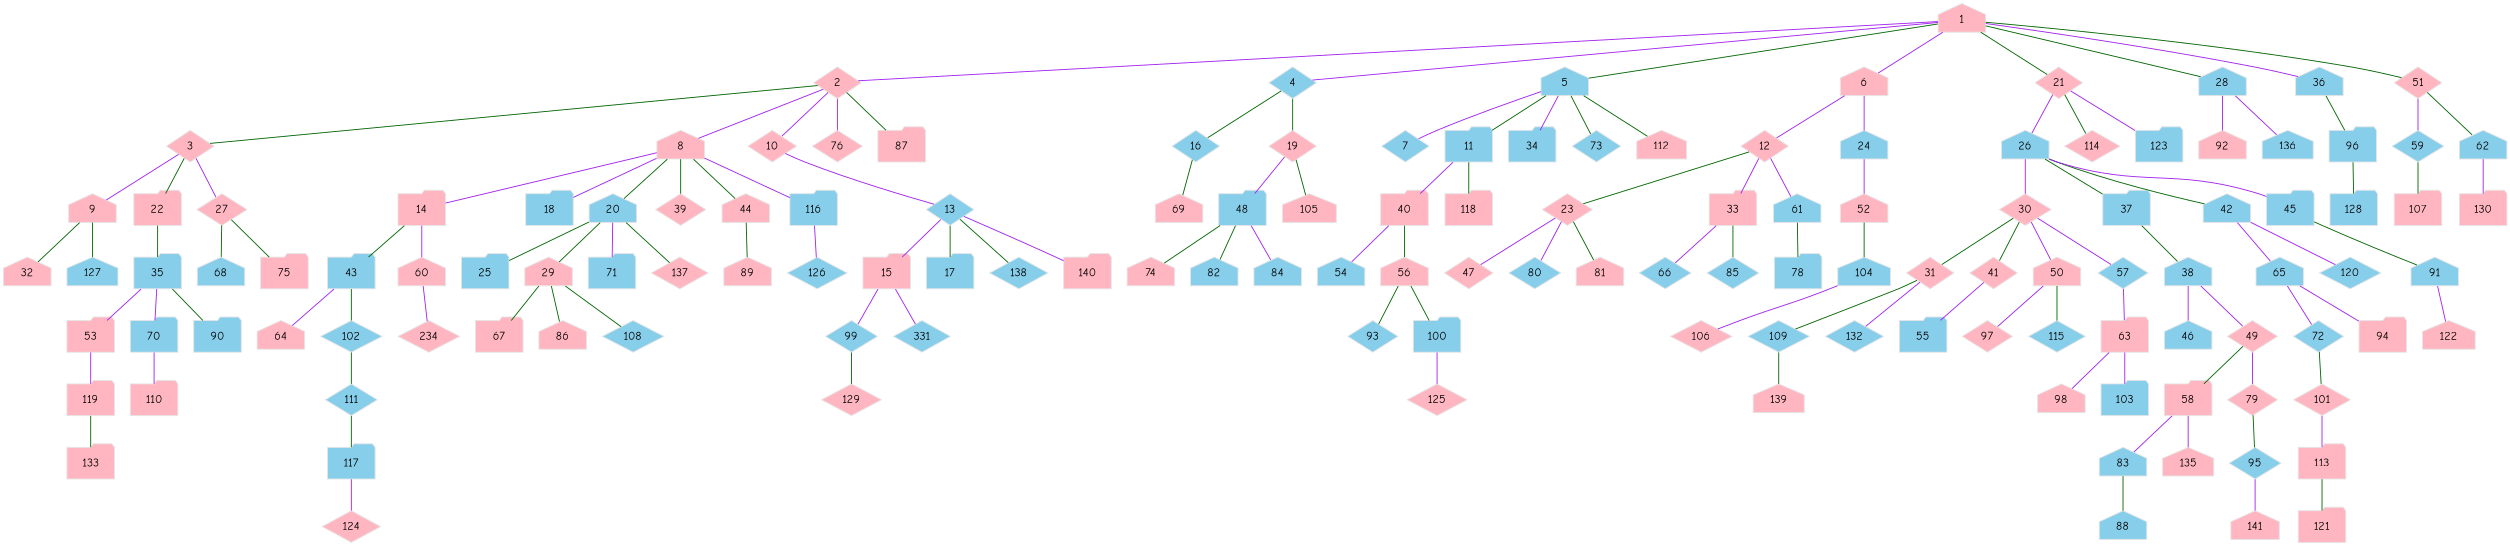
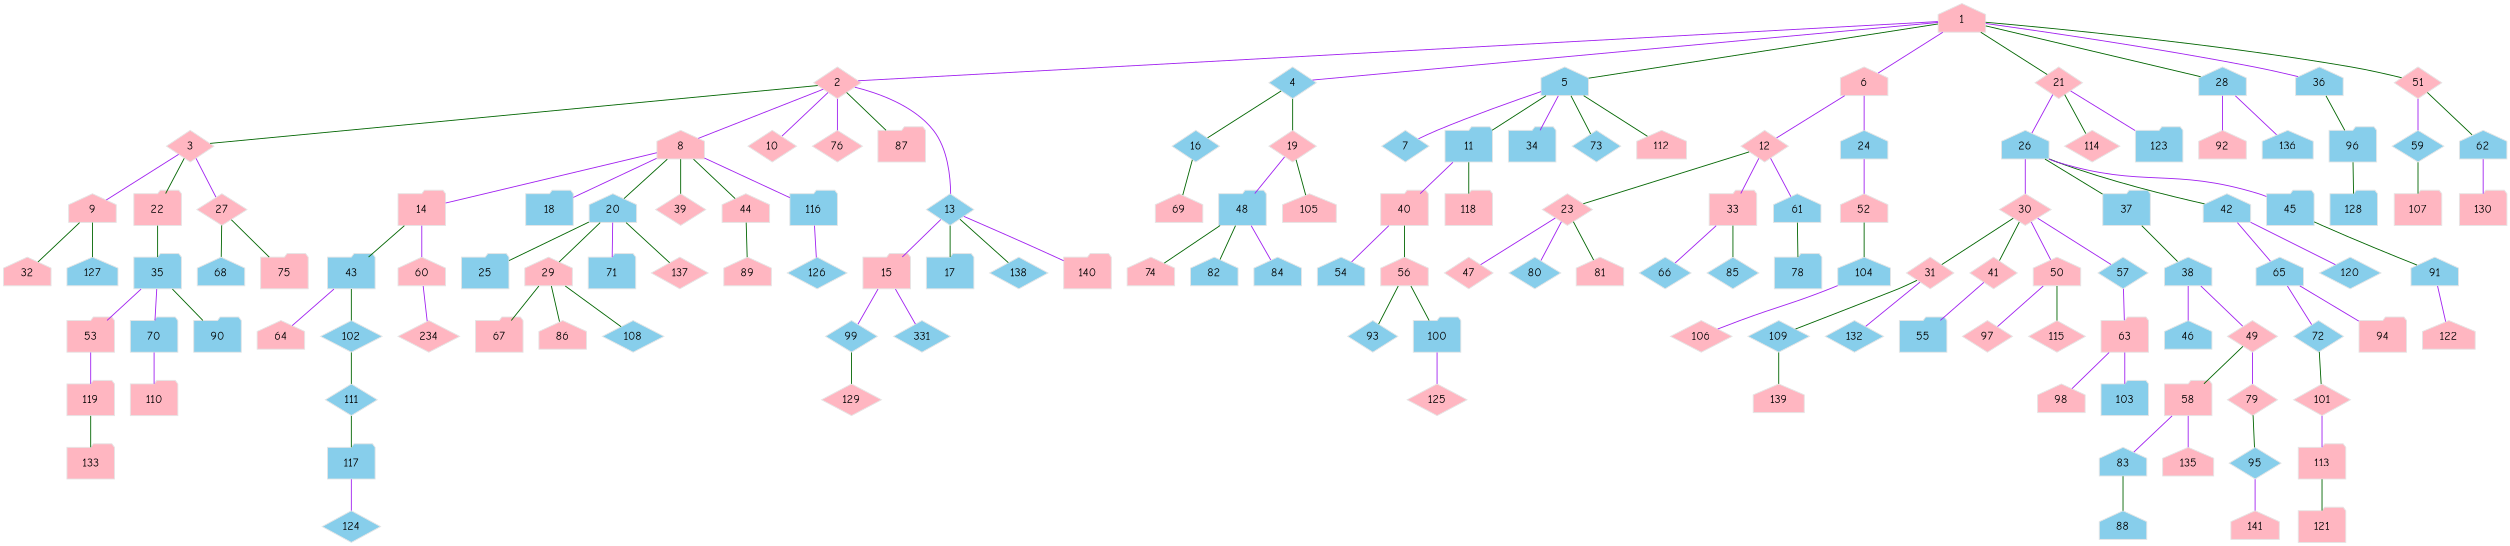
edge "10" -- "13": now "2" -- "13"
node "115": fillcolor skyblue -> lightpink
node "124": fillcolor lightpink -> skyblue
